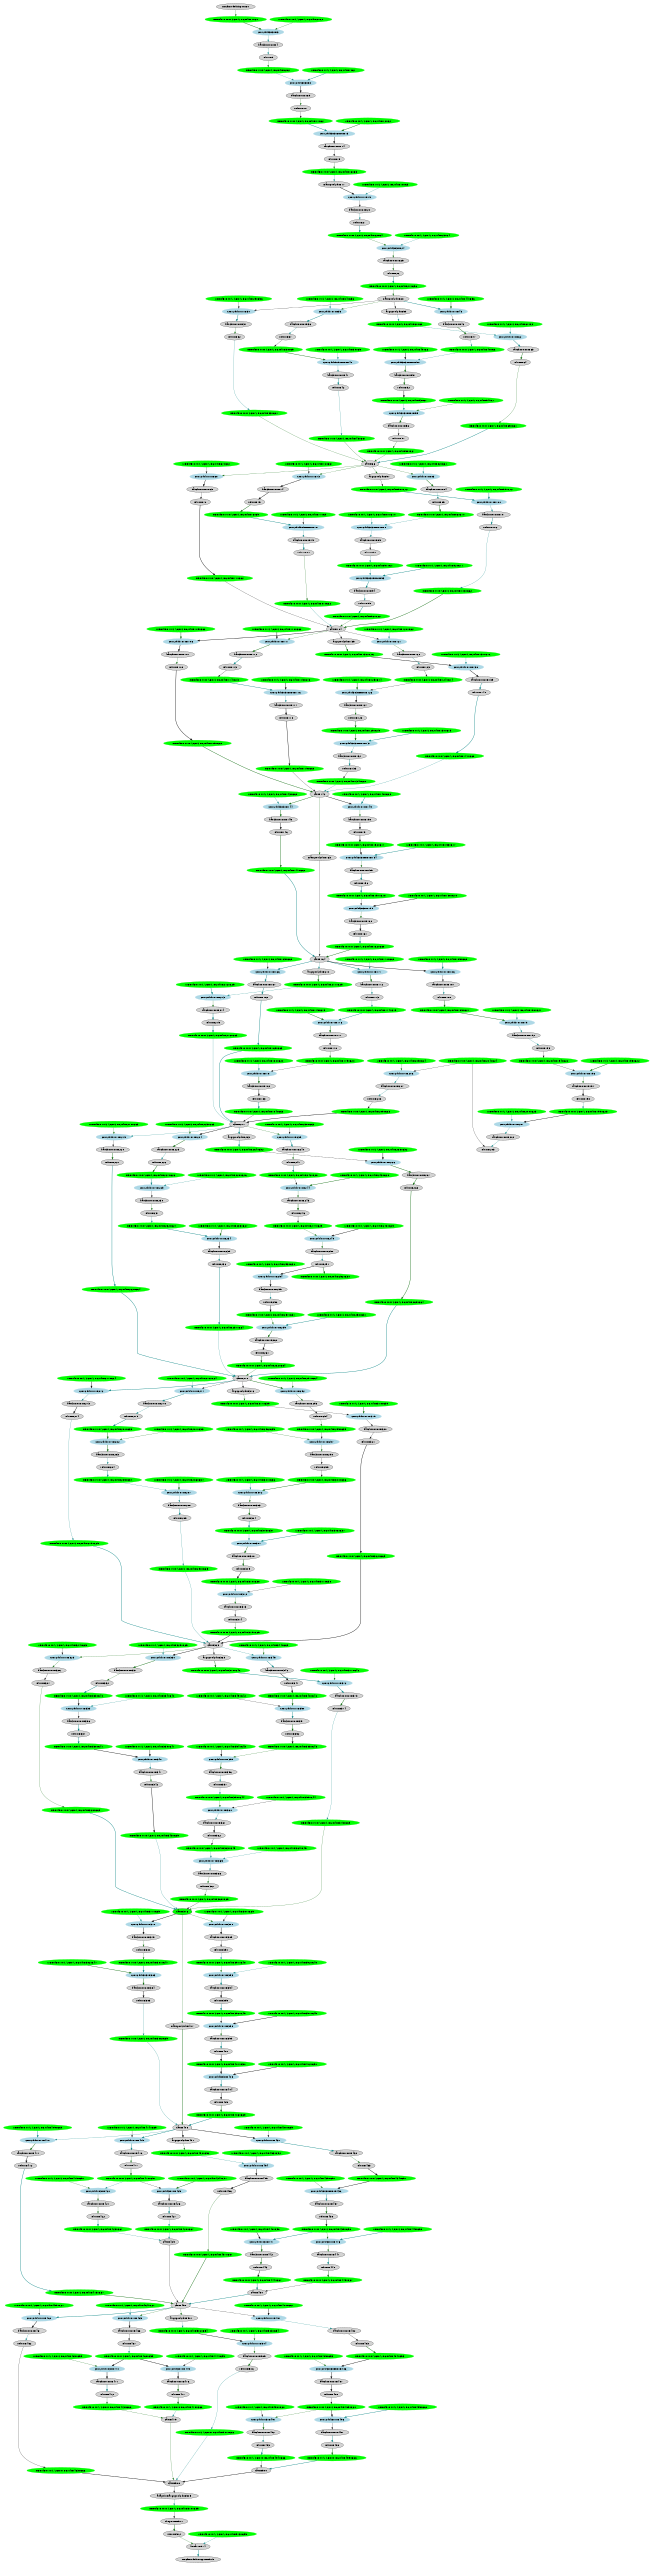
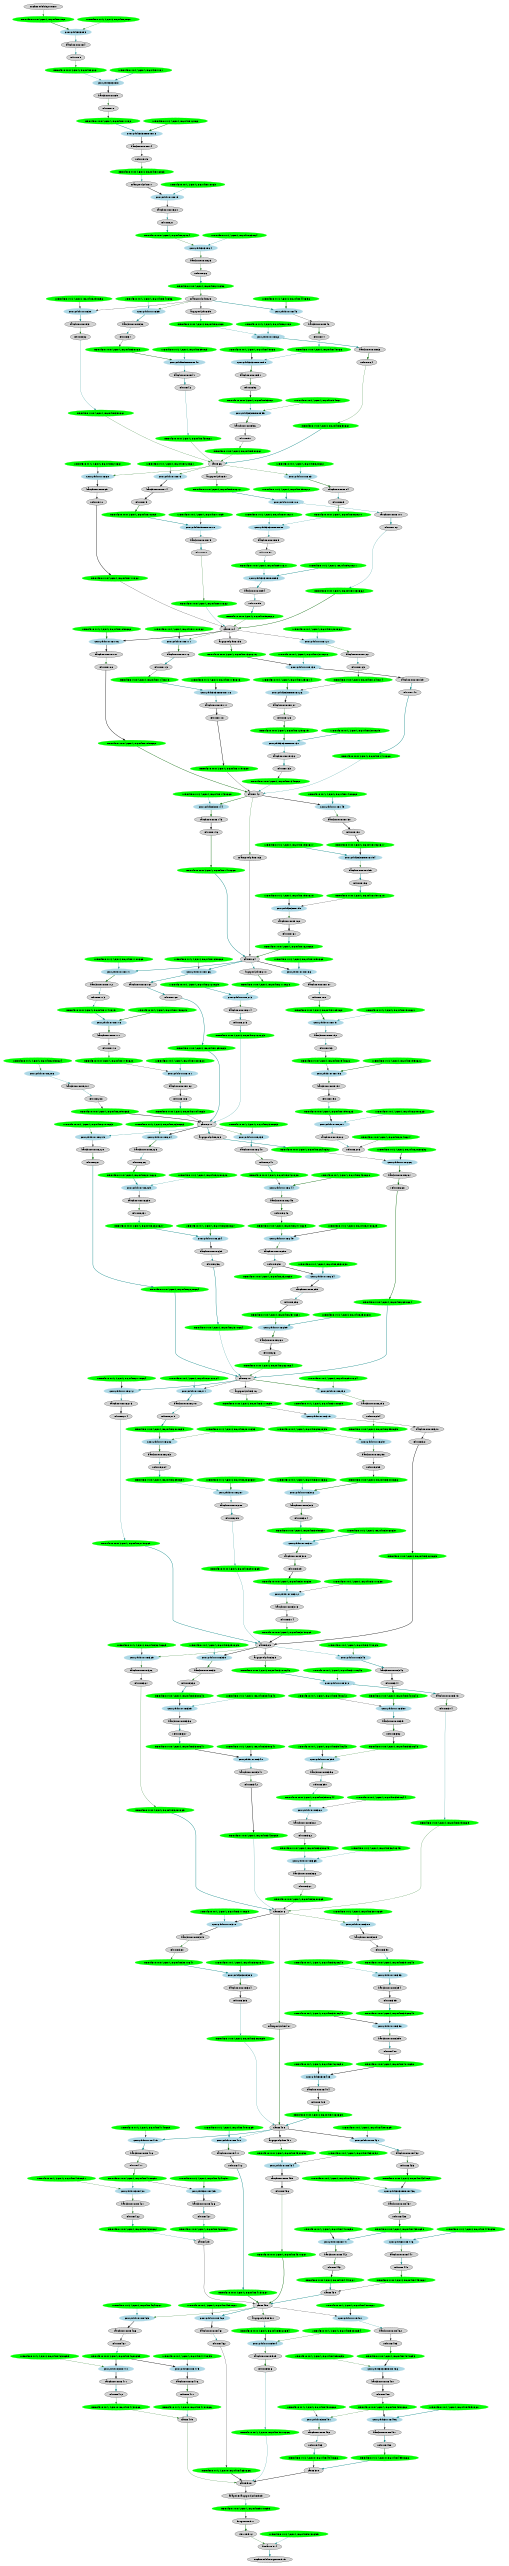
edge "AFQ_[B:8 M:A SGN:S PC:N]_#204_G24" -> "conv2d_k1x7_#206": removed
node "cat_#376": fillcolor green -> lightgrey
